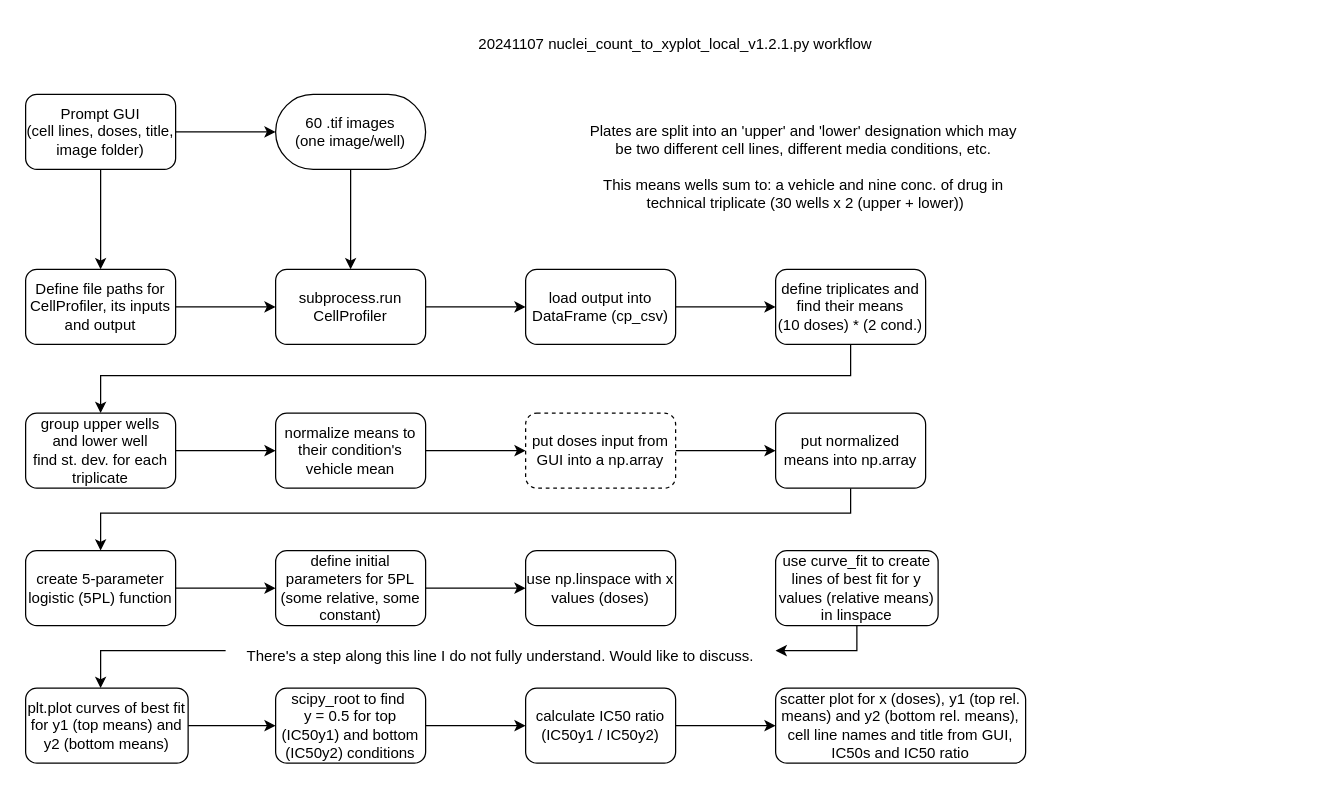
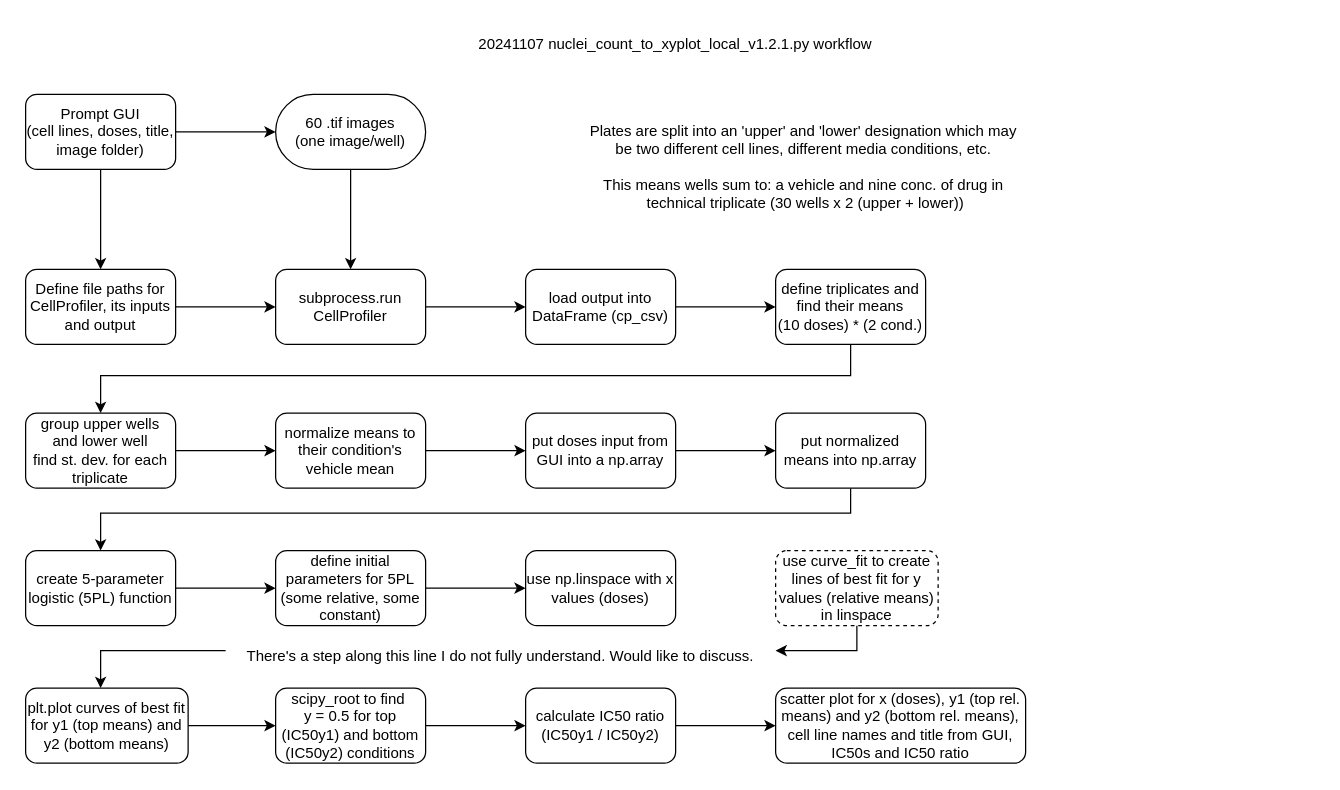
node "put doses input from GUI into a np.array": style dashed -> solid
node "use curve_fit to create lines of best fit for y values (relative means) in linspace": style solid -> dashed
